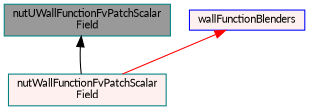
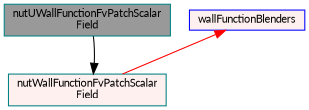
edge "nutWallFunctionFvPatchScalar Field" -> "nutUWallFunctionFvPatchScalar Field": reversed
